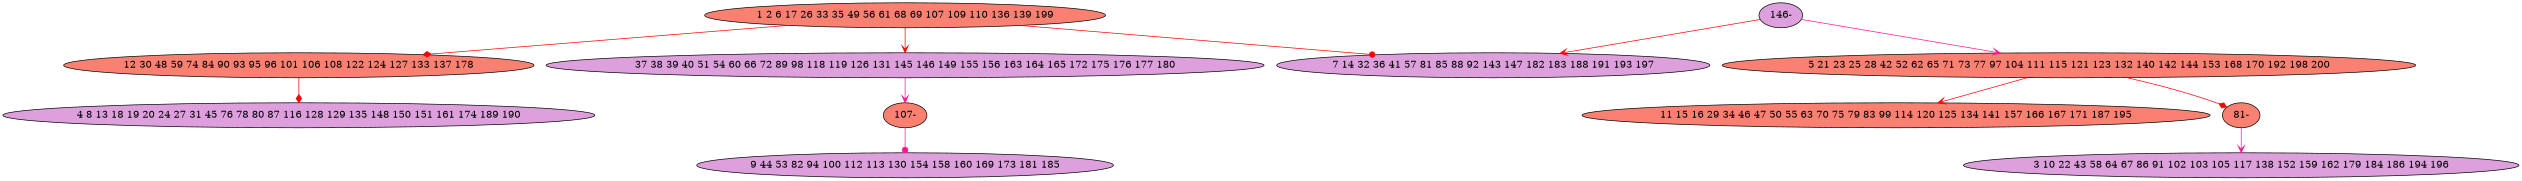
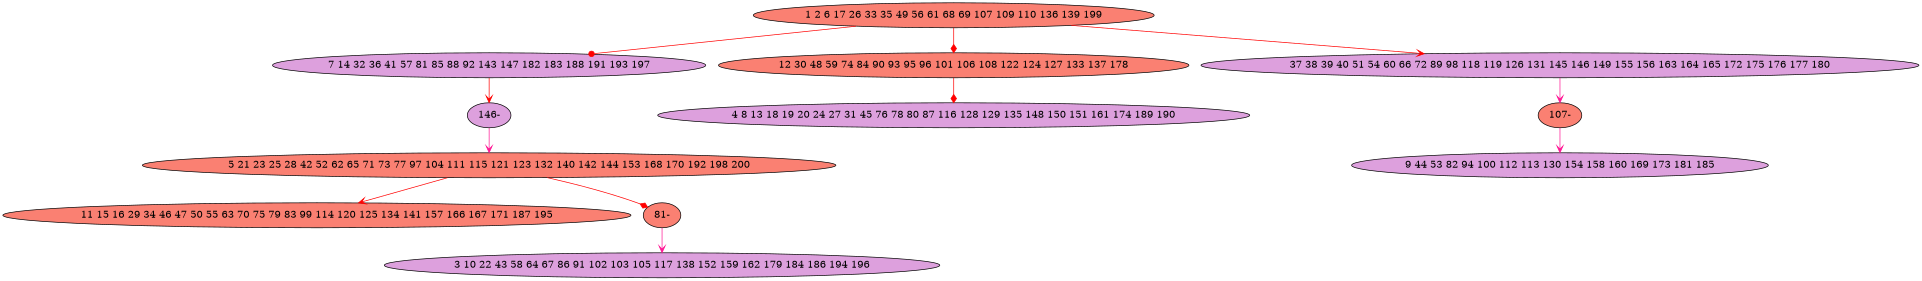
edge "146-" -> "7 14 32 36 41 57 81 85 88 92 143 147 182 183 188 191 193 197": reversed
edge "107-" -> "9 44 53 82 94 100 112 113 130 154 158 160 169 173 181 185": arrowhead dot -> vee
